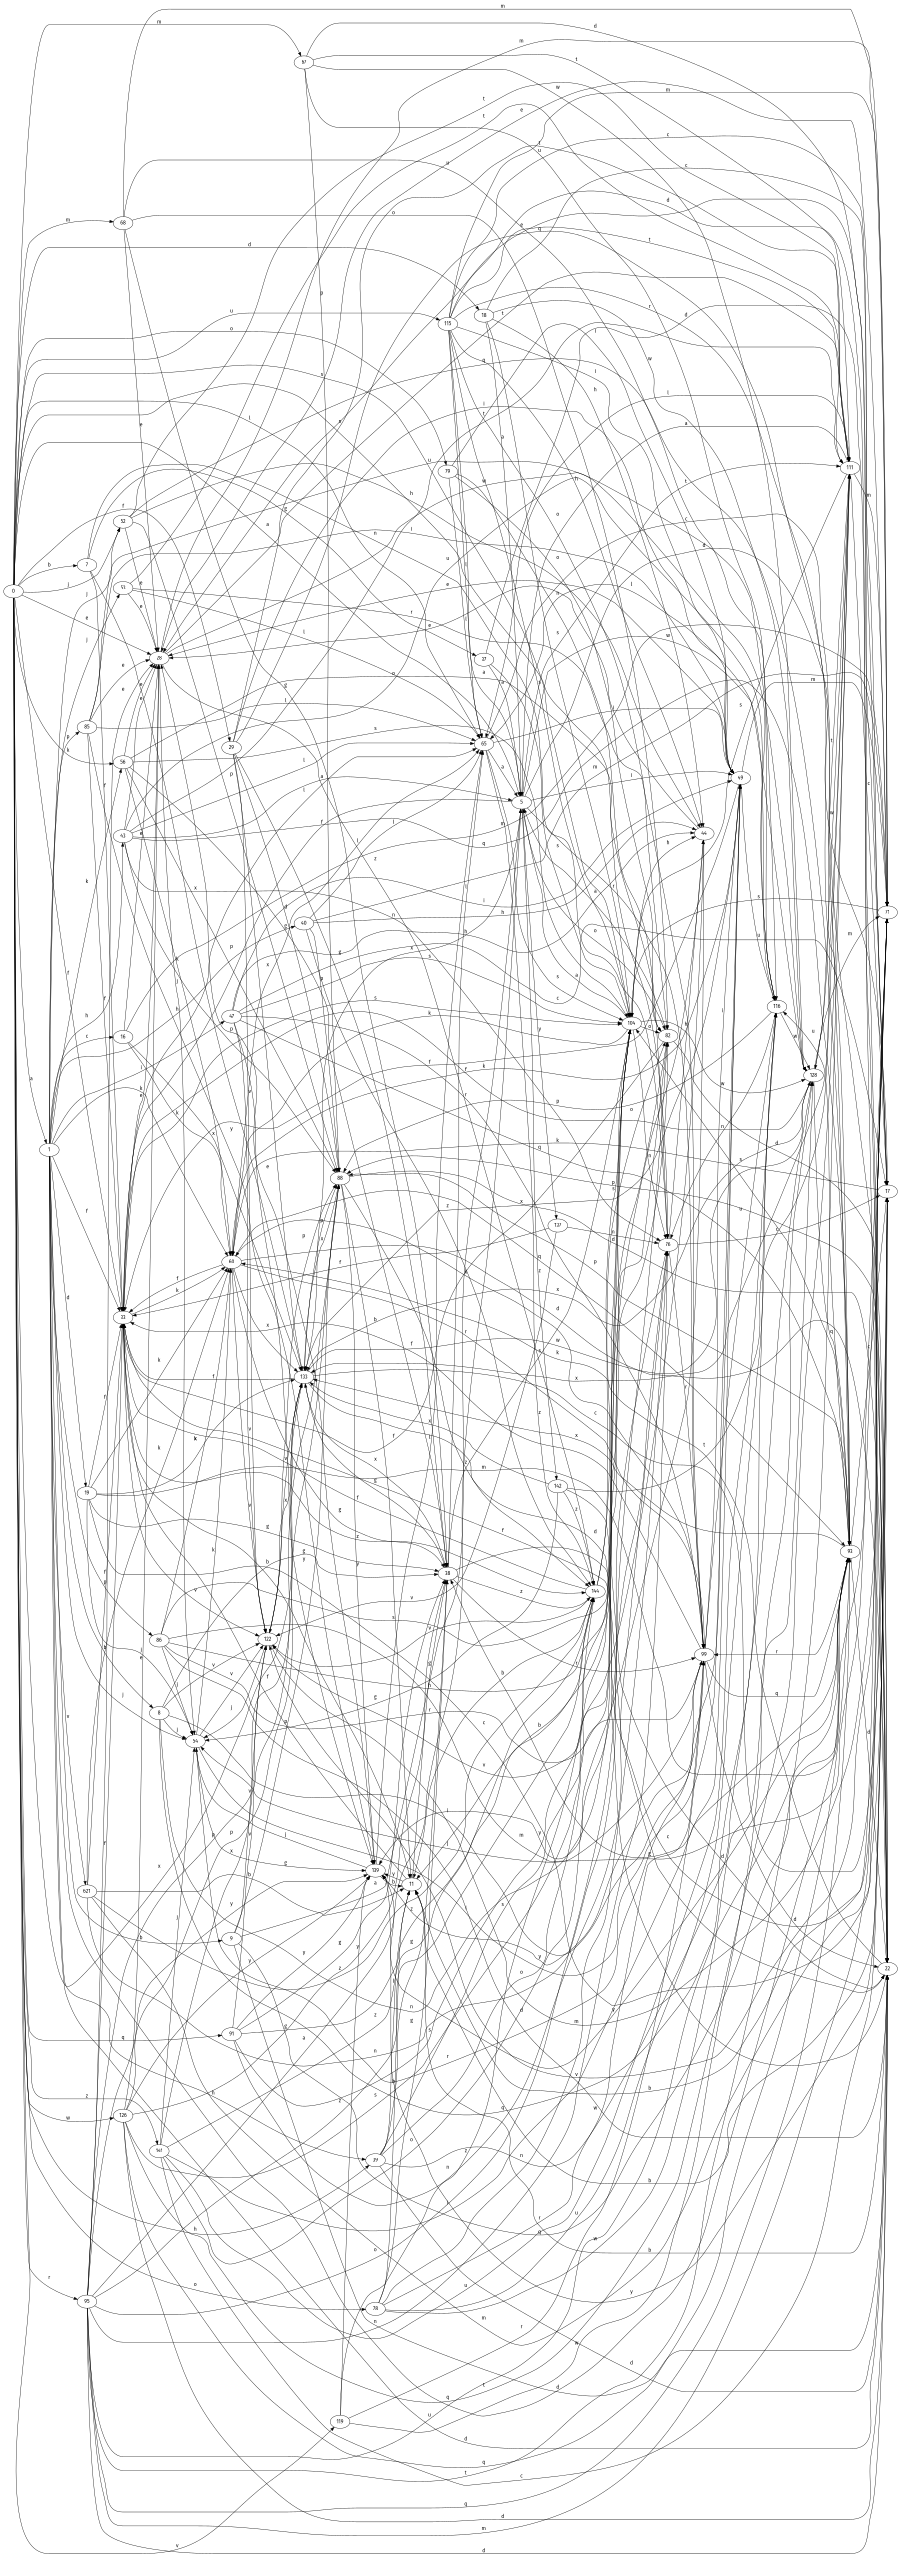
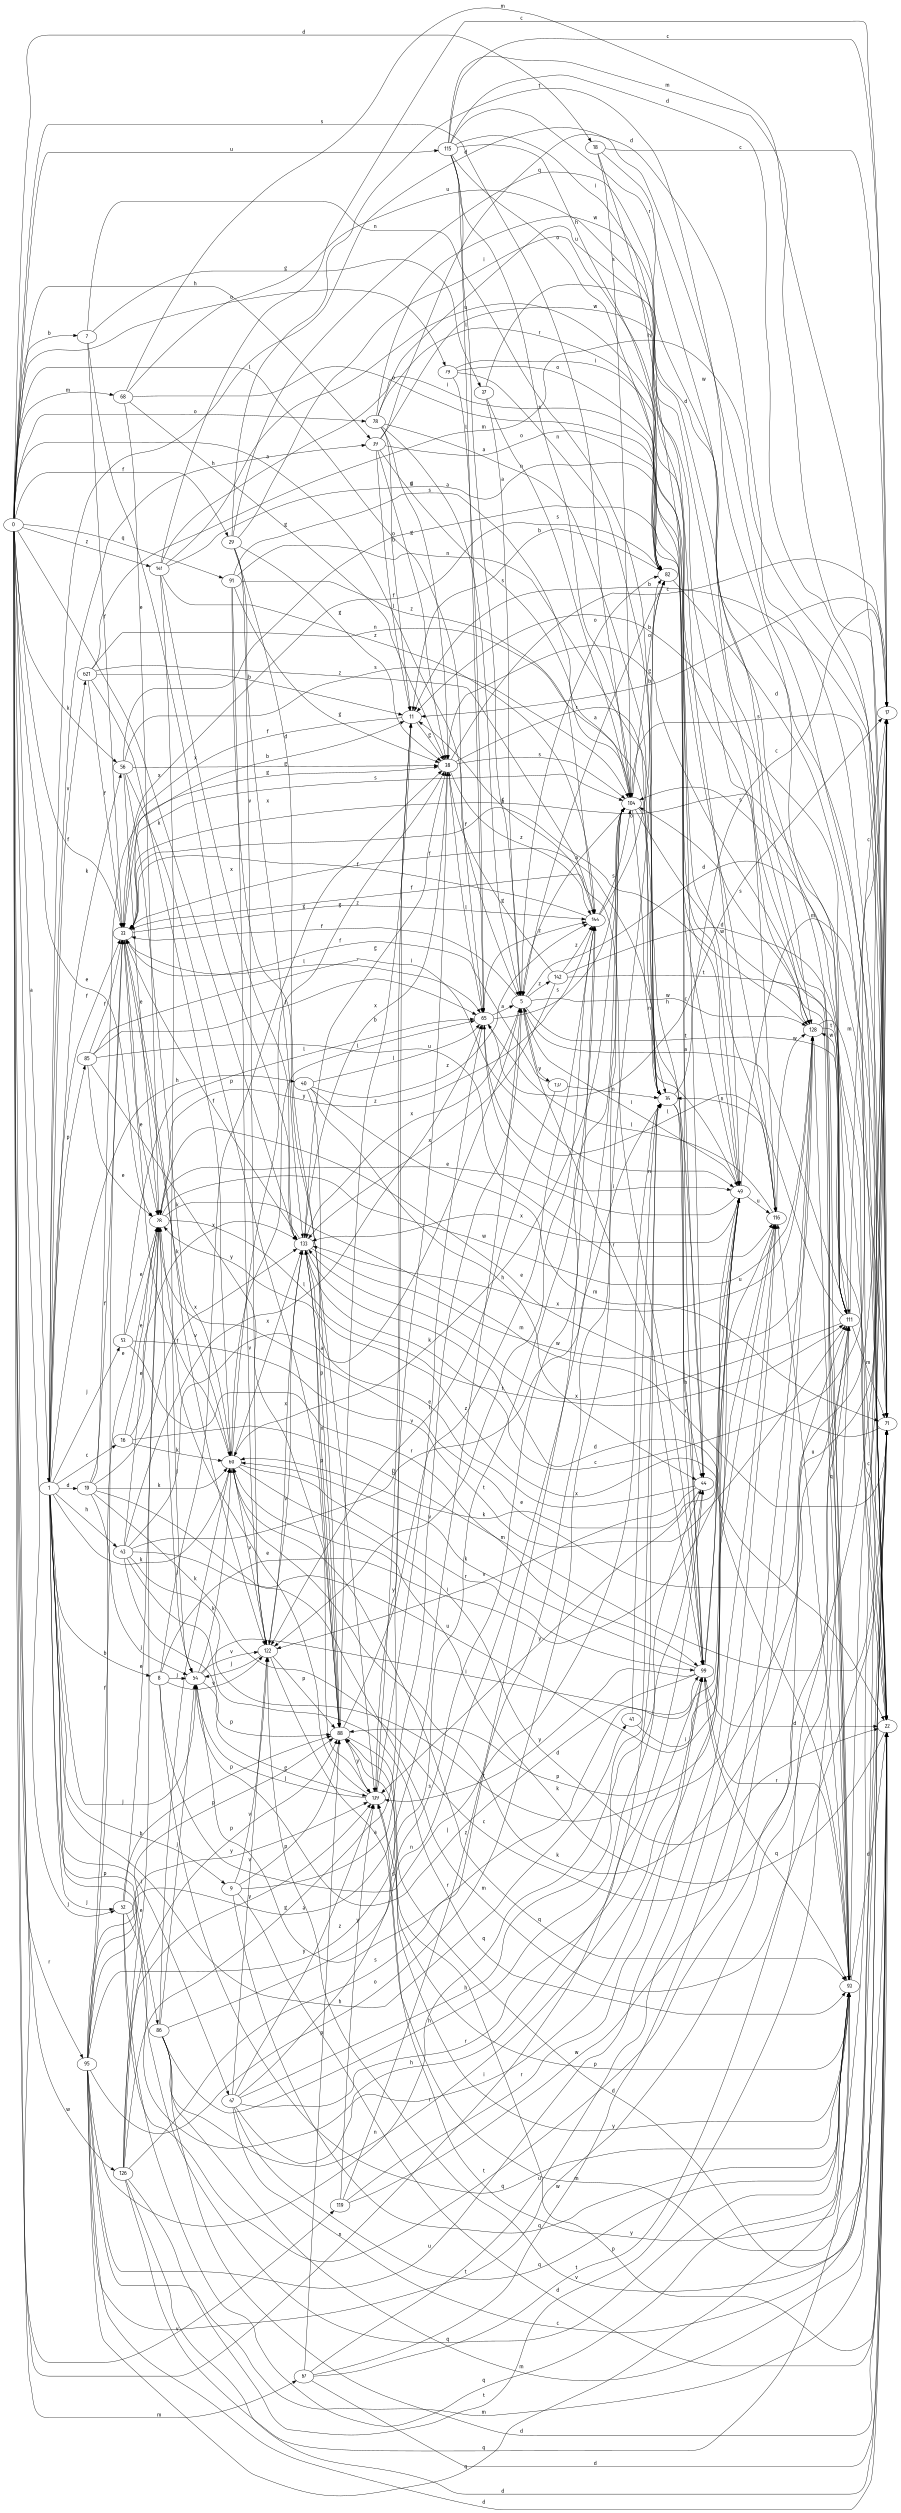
edge "115" -> "111": removed, label "t"
edge "18" -> "5": now "78" -> "5"
edge "142" -> "54": now "142" -> "38"
node "41": added
